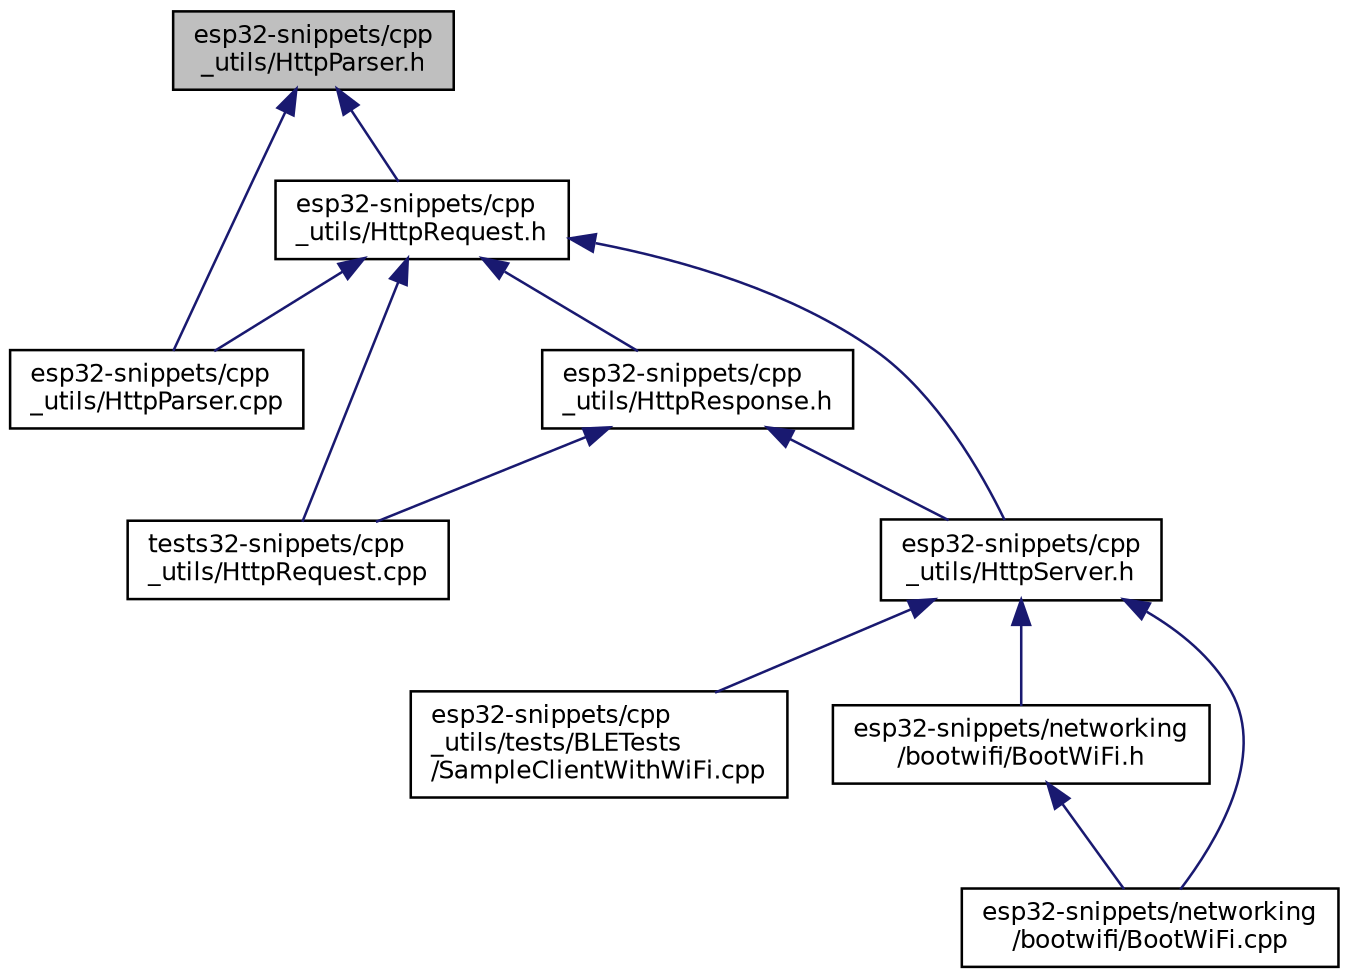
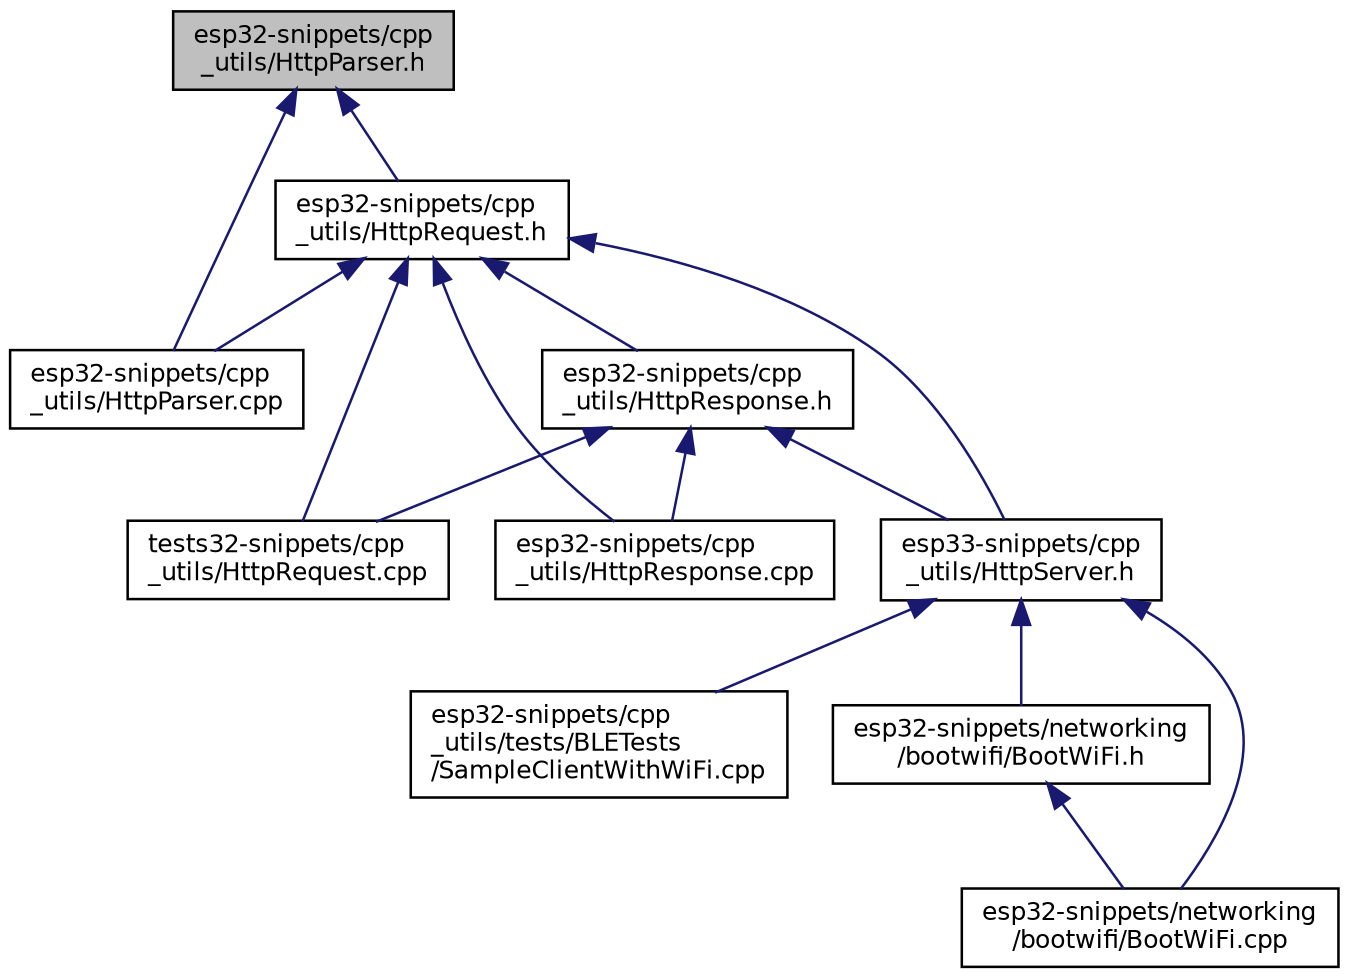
node "esp32-snippets/cpp _utils/HttpResponse.cpp": added
node "esp32-snippets/cpp _utils/HttpServer.h": label "esp32-snippets/cpp _utils/HttpServer.h" -> "esp33-snippets/cpp _utils/HttpServer.h"
